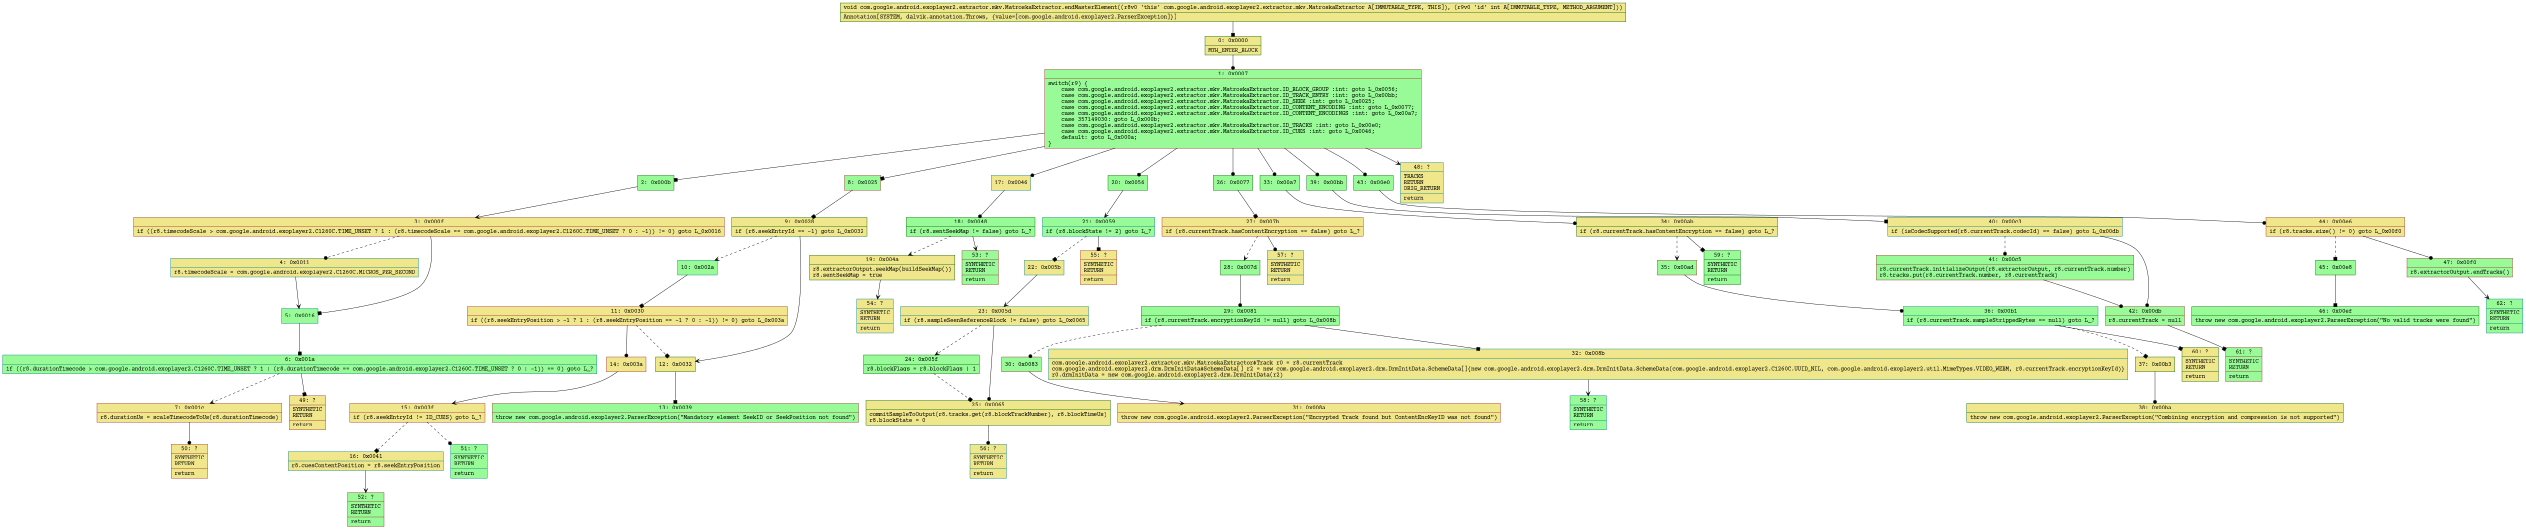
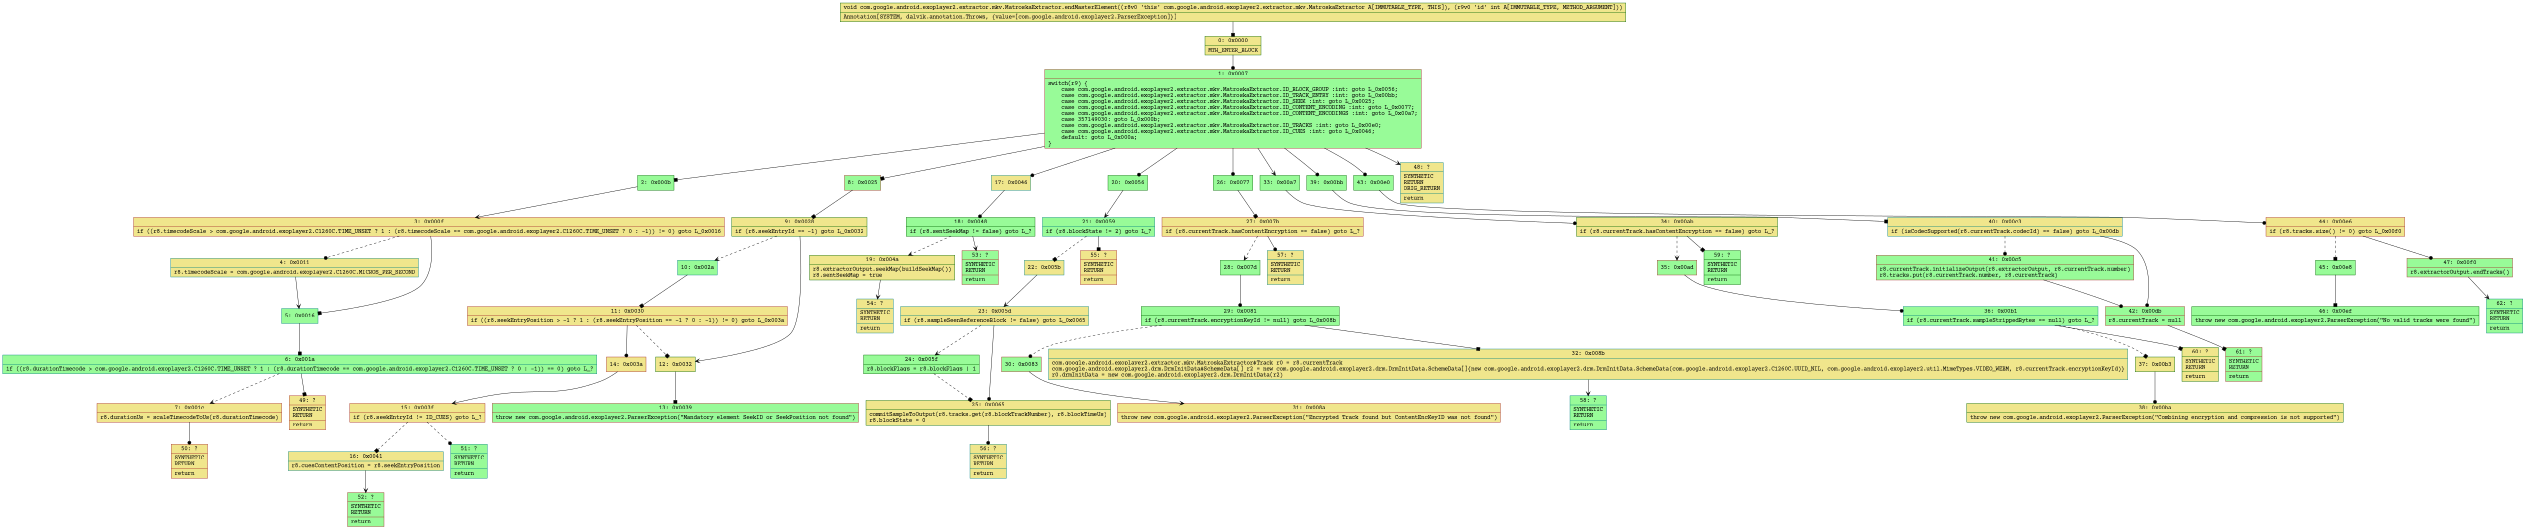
edge "1: 0x0007" -> "33: 0x00a7": arrowhead dot -> vee
node "48: ?": text "TRACKS" -> "SYNTHETIC"
